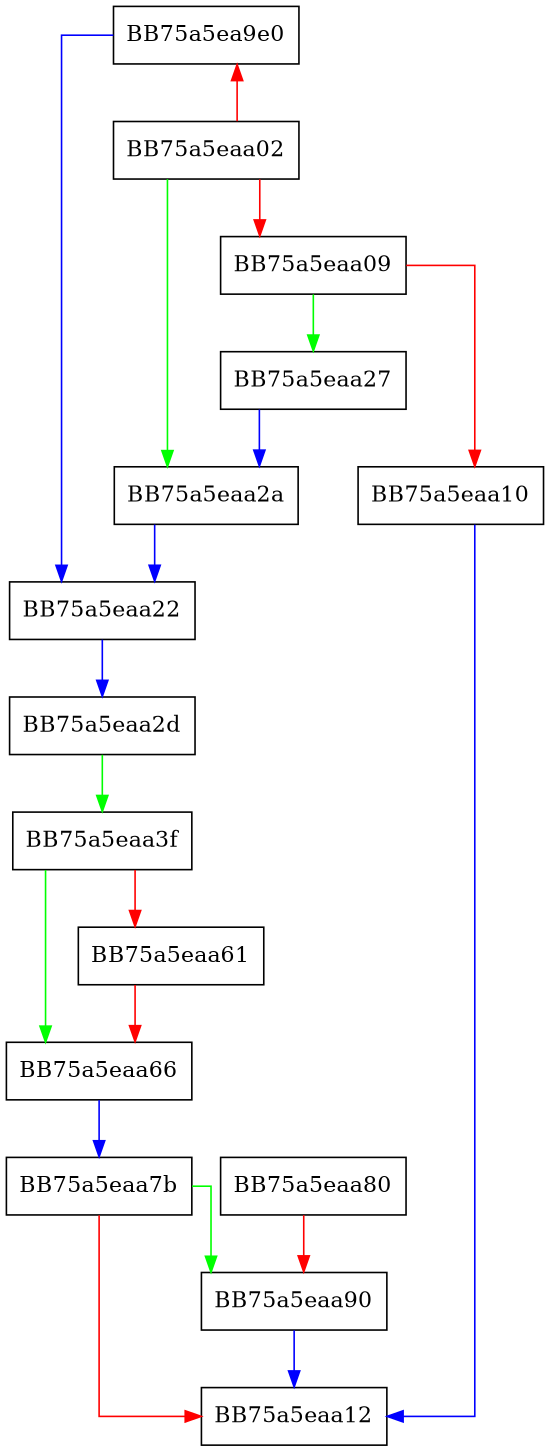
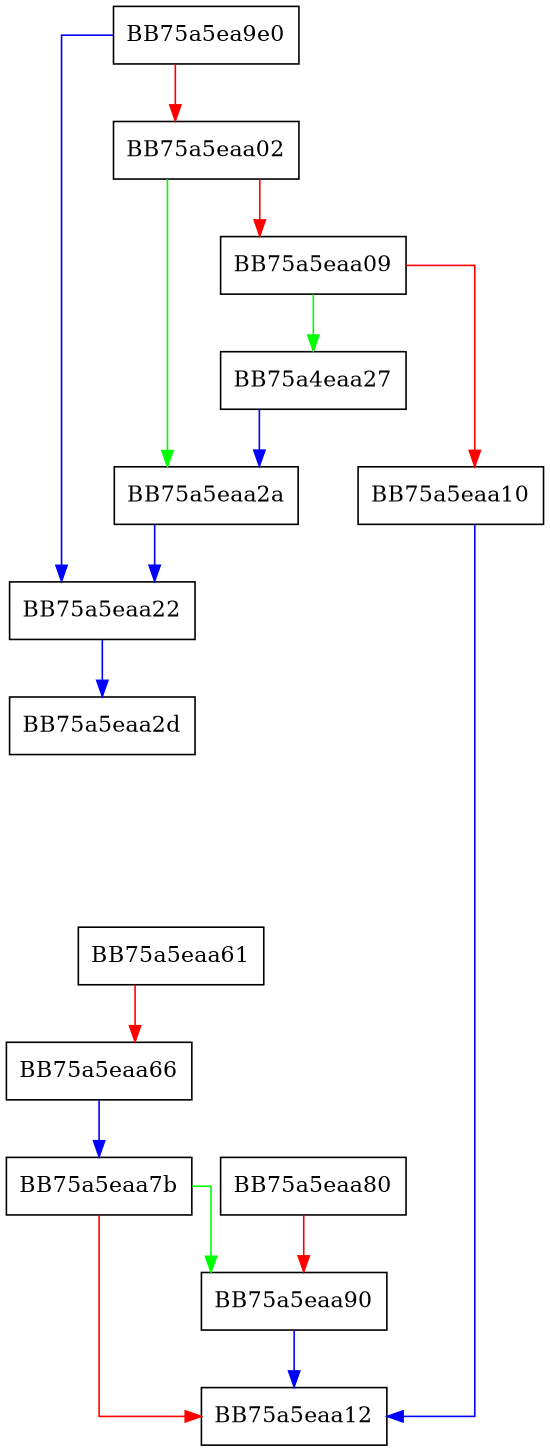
edge "BB75a5eaa02" -> "BB75a5ea9e0": reversed
node "BB75a5eaa27": label "BB75a5eaa27" -> "BB75a4eaa27"
node "BB75a5eaa3f": removed
